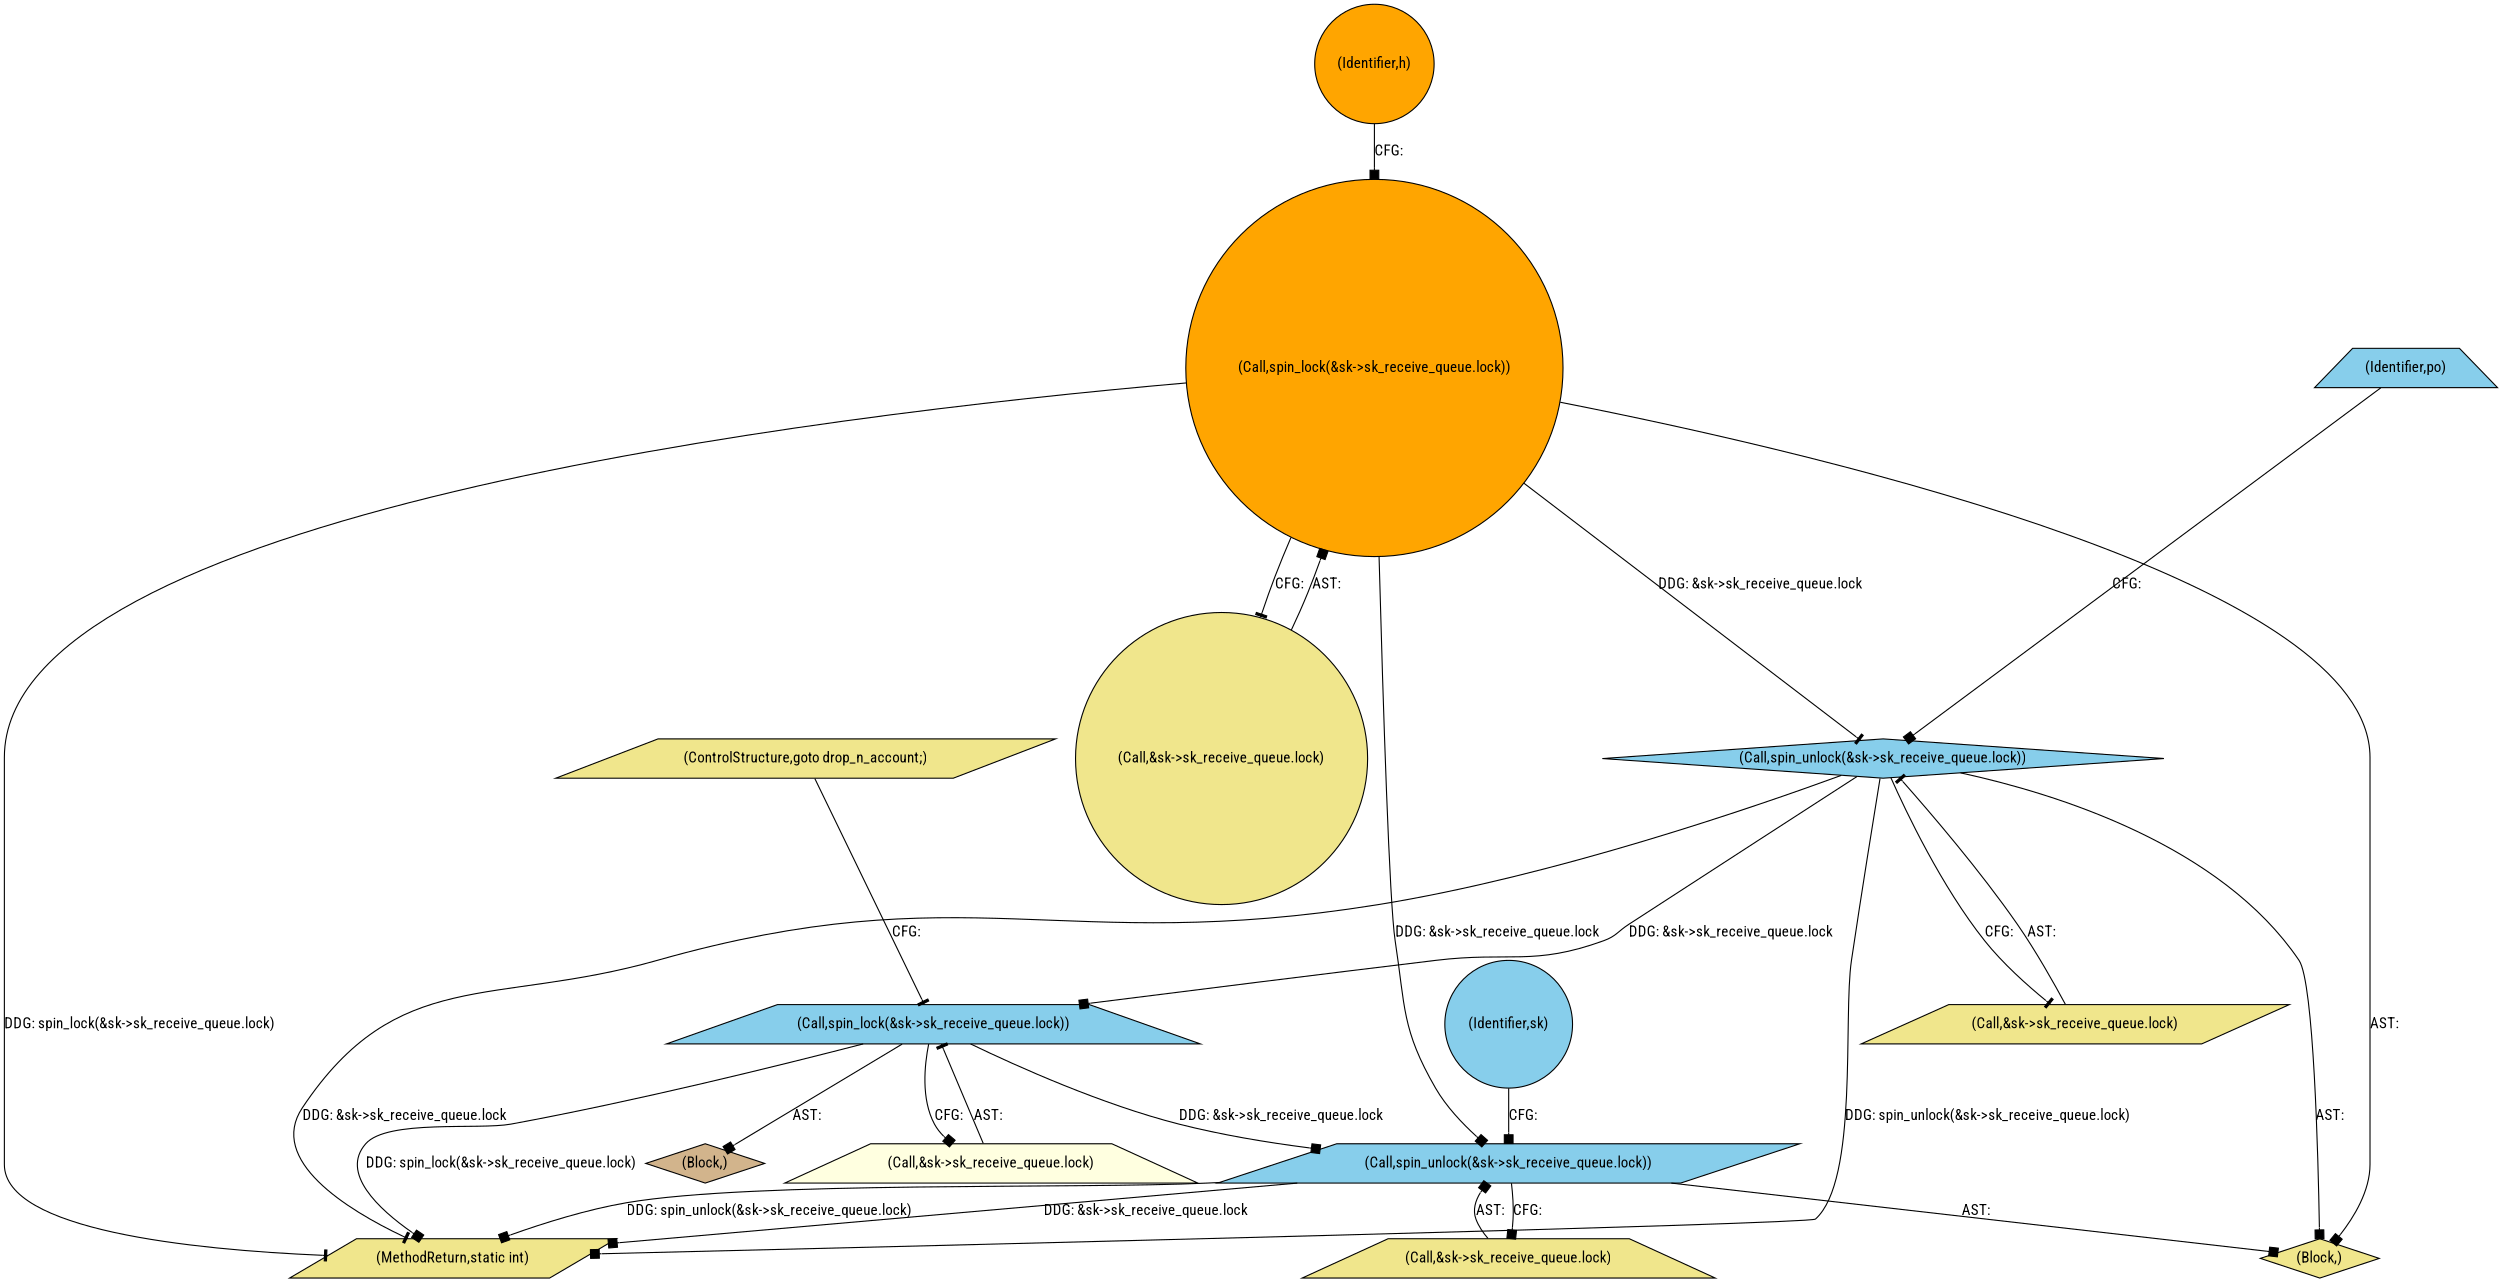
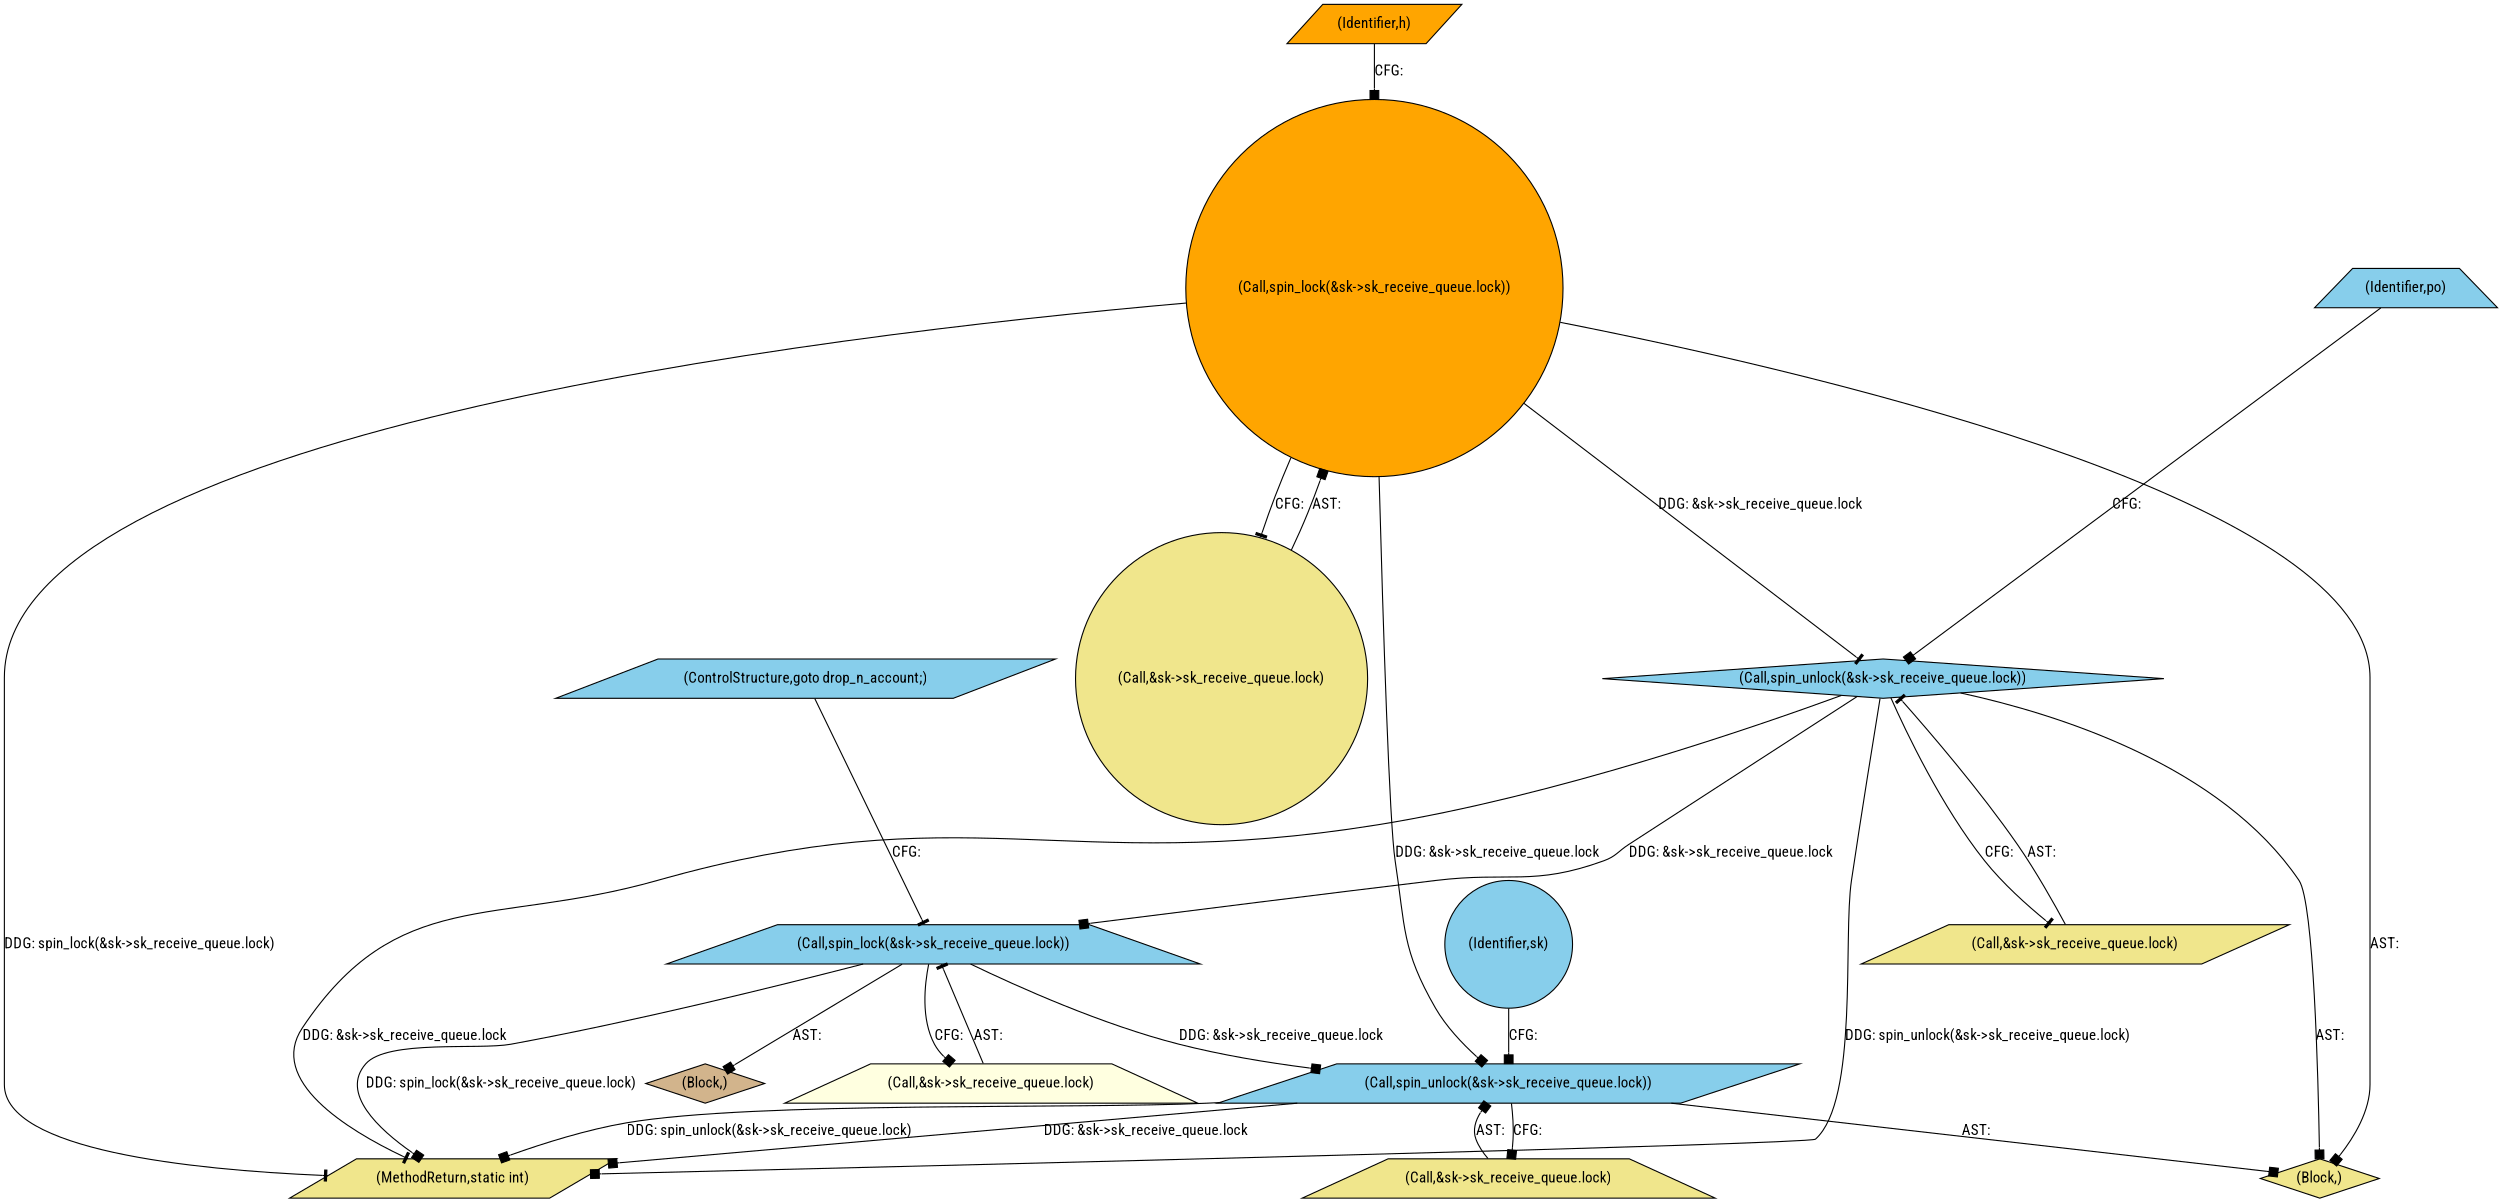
node "(Identifier,h)": shape circle -> parallelogram
node "(ControlStructure,goto drop_n_account;)": fillcolor khaki -> skyblue
